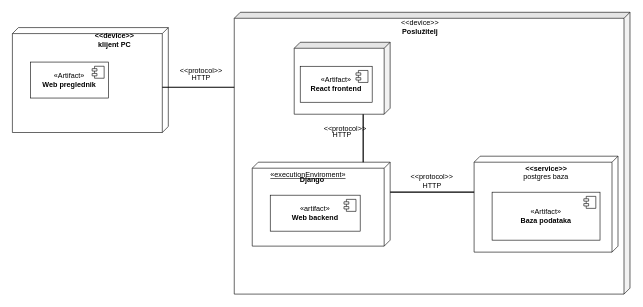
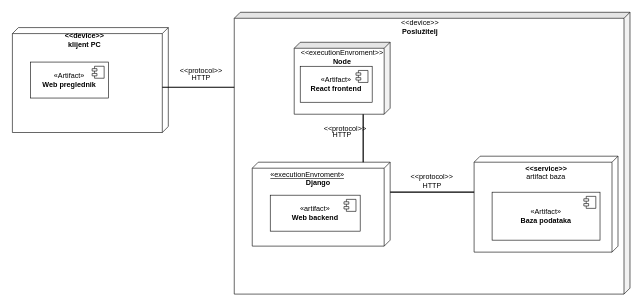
node "<<device>> klijent PC": moved (114, 41) -> (84, 41)
node "<<executionEnvroment>> Node": added
node "«executionEnviroment»": label "«executionEnviroment»" -> "«executionEnvroment»"
node "postgres baza": label "postgres baza" -> "artifact baza"
node "Django": moved (312, 180) -> (318, 183)
